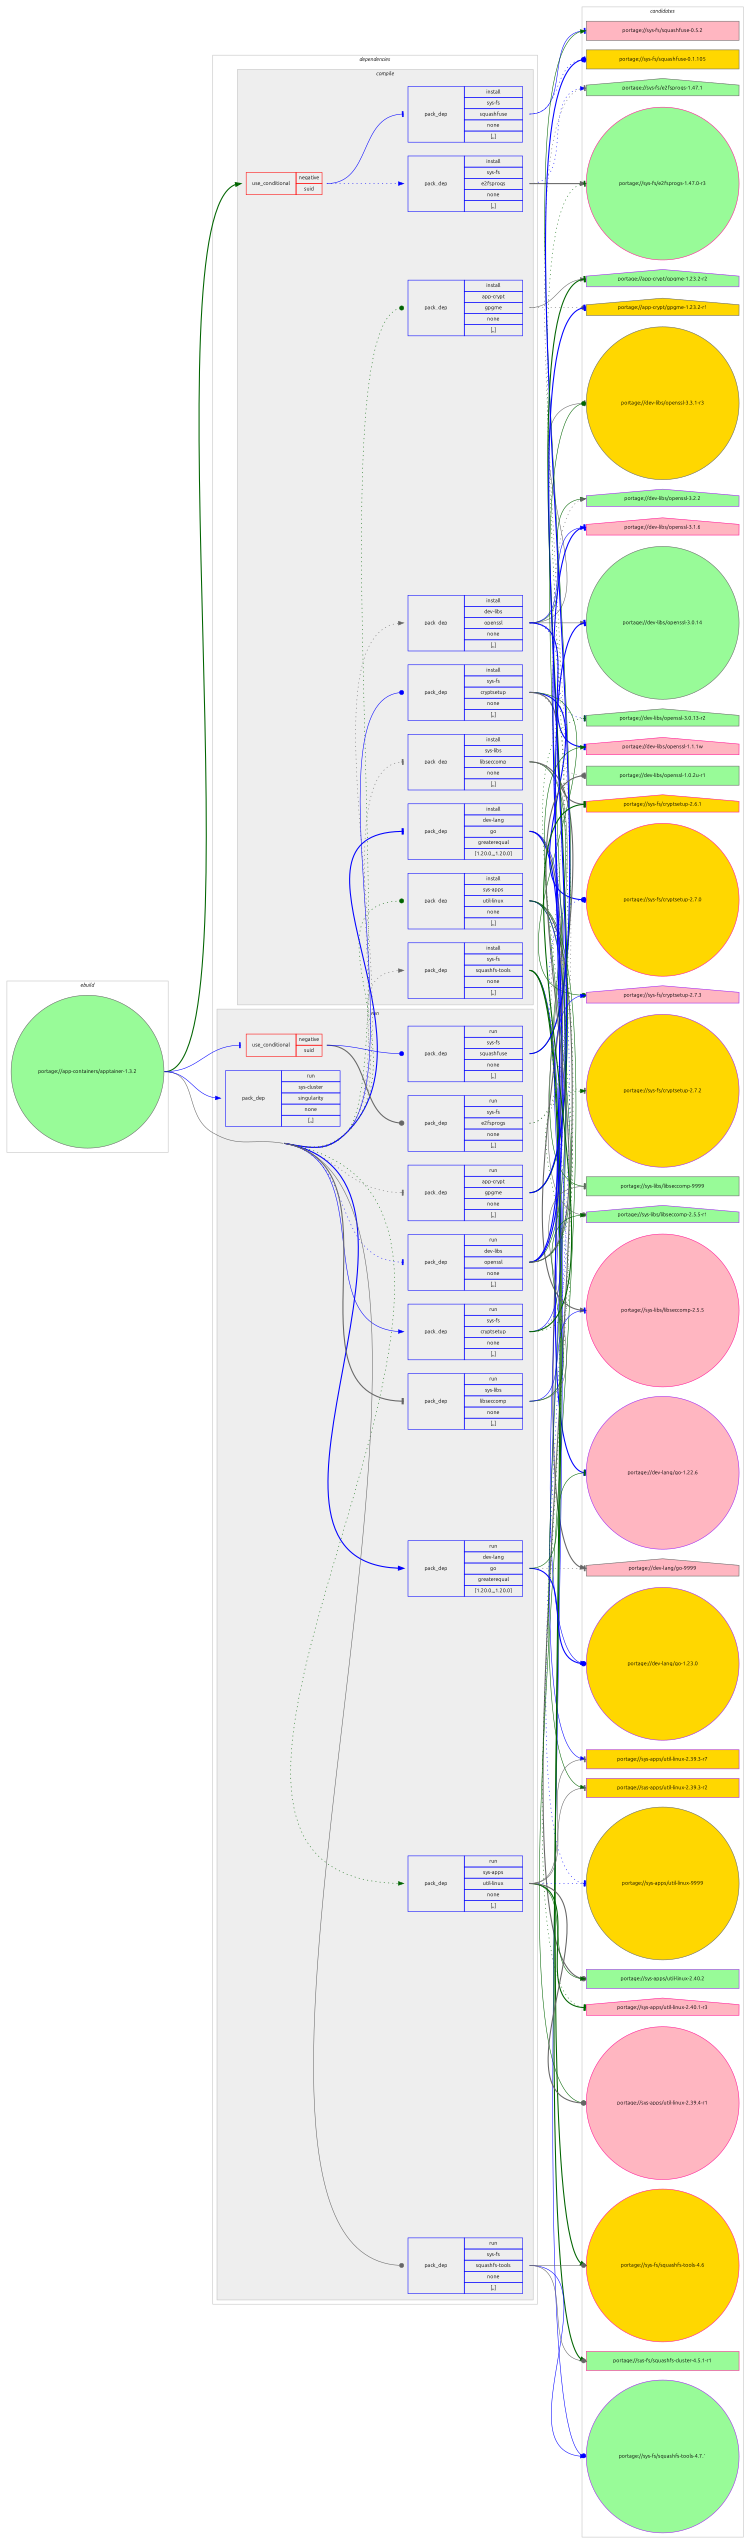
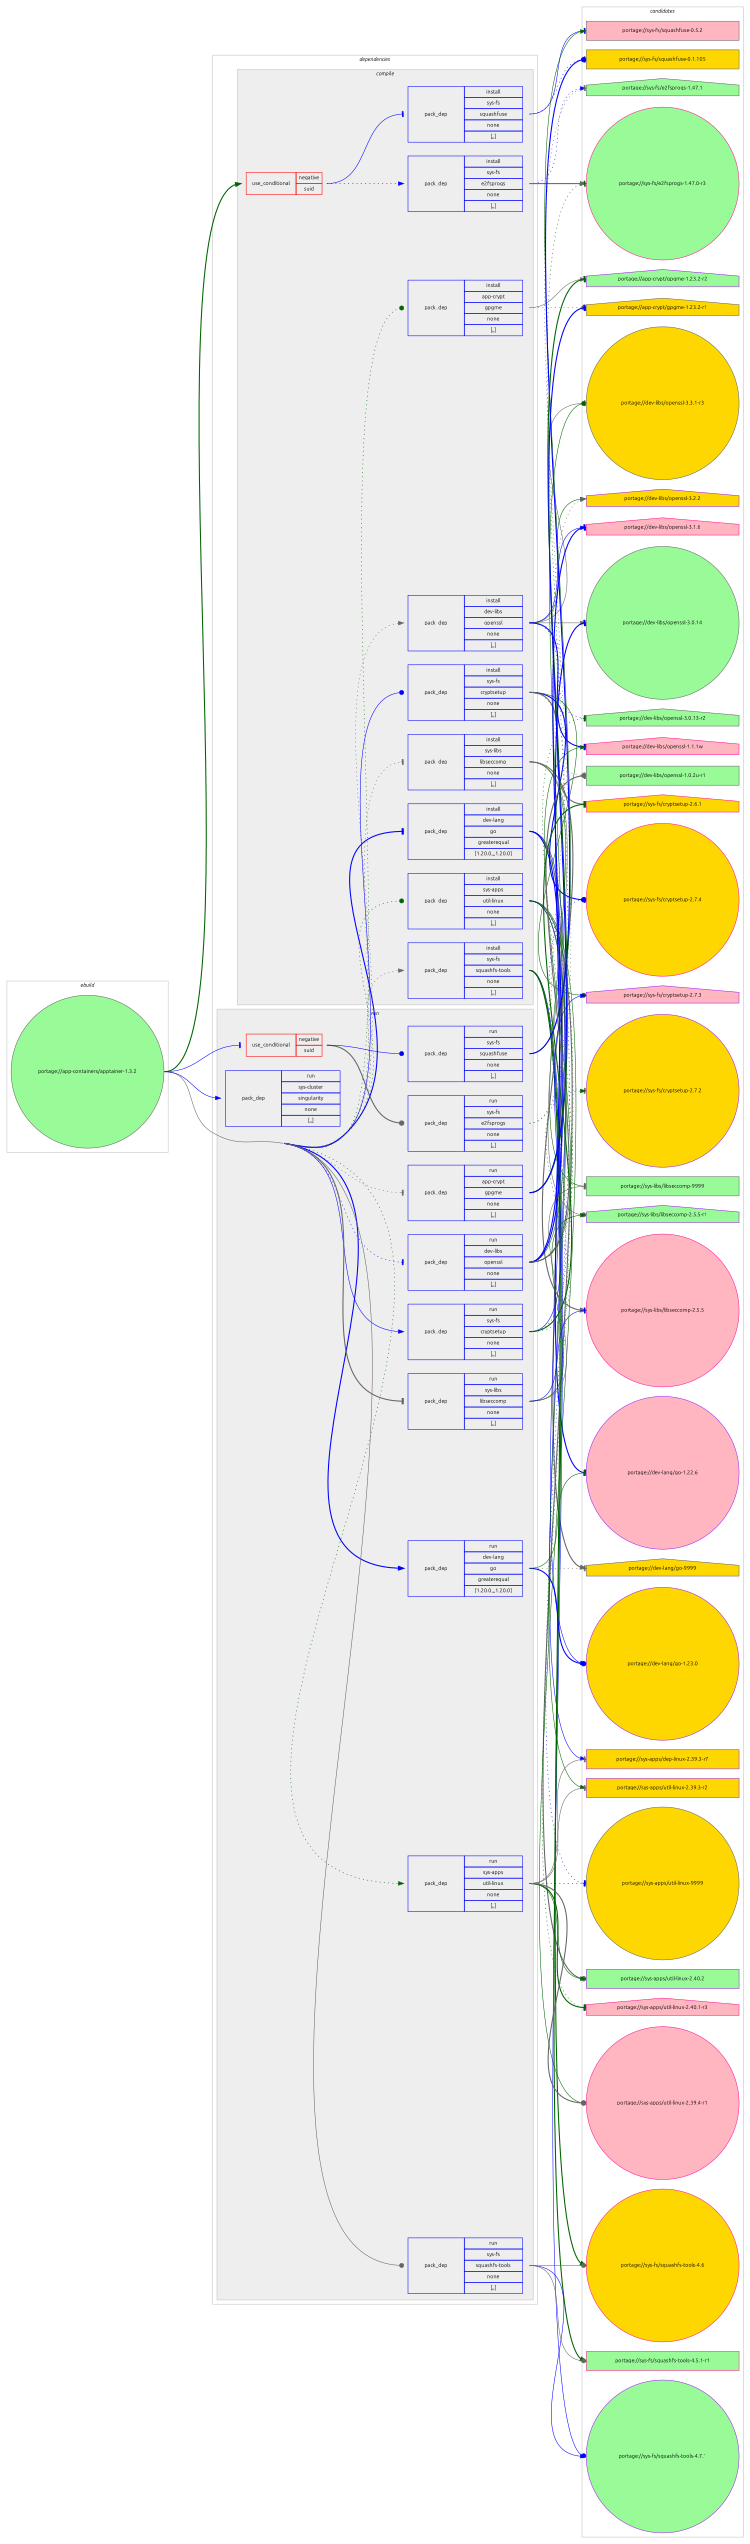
node "portage://dev-libs/openssl-3.2.2": fillcolor palegreen -> gold
node "portage://sys-fs/cryptsetup-2.7.0": label "portage://sys-fs/cryptsetup-2.7.0" -> "portage://sys-fs/cryptsetup-2.7.4"
node "portage://dev-lang/go-9999": fillcolor lightpink -> gold
node "portage://sys-apps/util-linux-2.39.3-r7": label "portage://sys-apps/util-linux-2.39.3-r7" -> "portage://sys-apps/dep-linux-2.39.3-r7"
node "portage://sys-fs/squashfs-cluster-4.5.1-r1": label "portage://sys-fs/squashfs-cluster-4.5.1-r1" -> "portage://sys-fs/squashfs-tools-4.5.1-r1"
